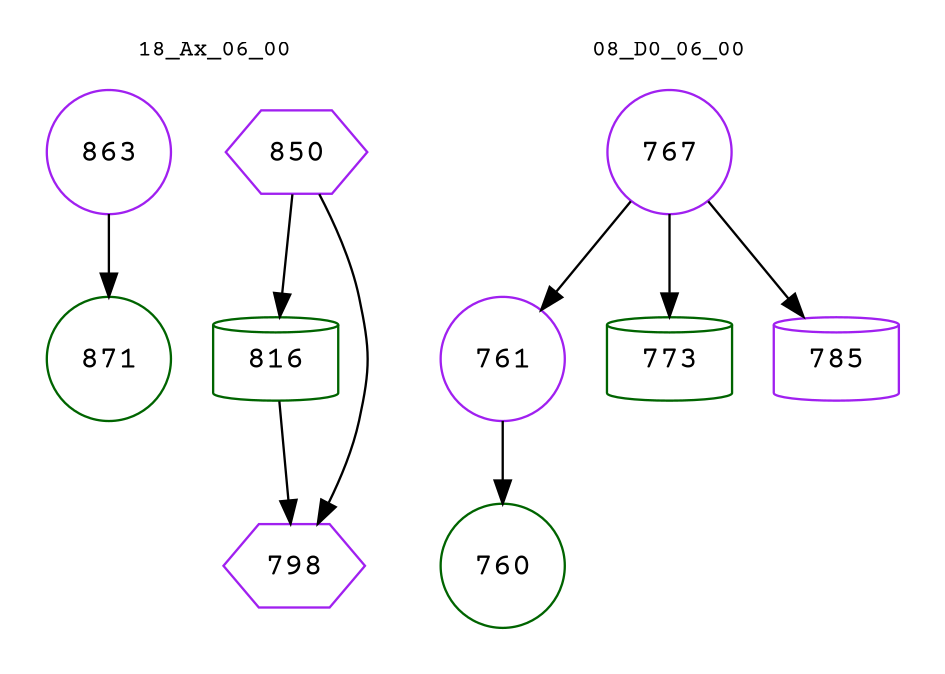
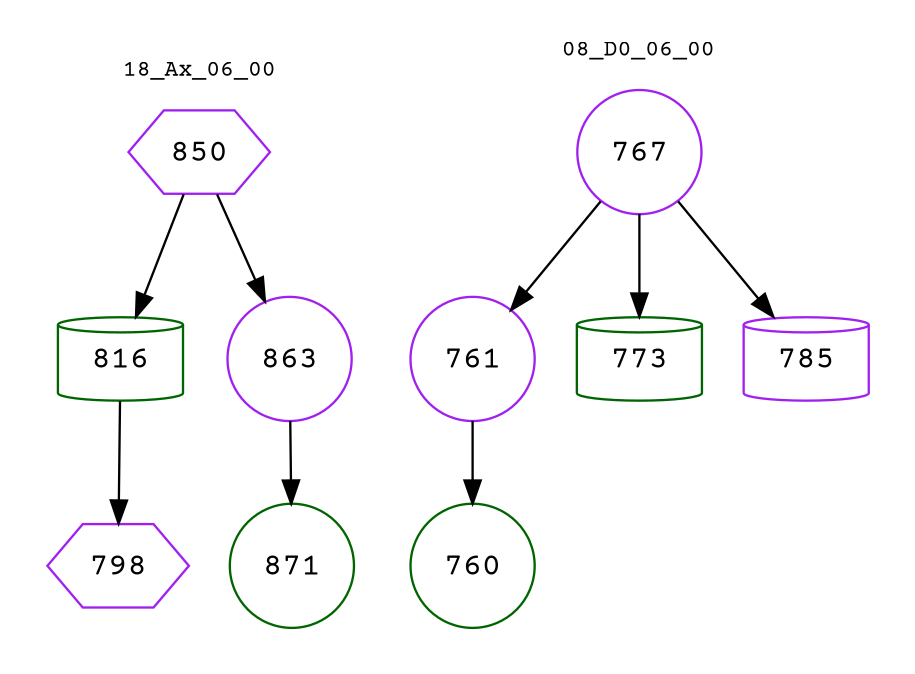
edge "850" -> "798": now "850" -> "863"
